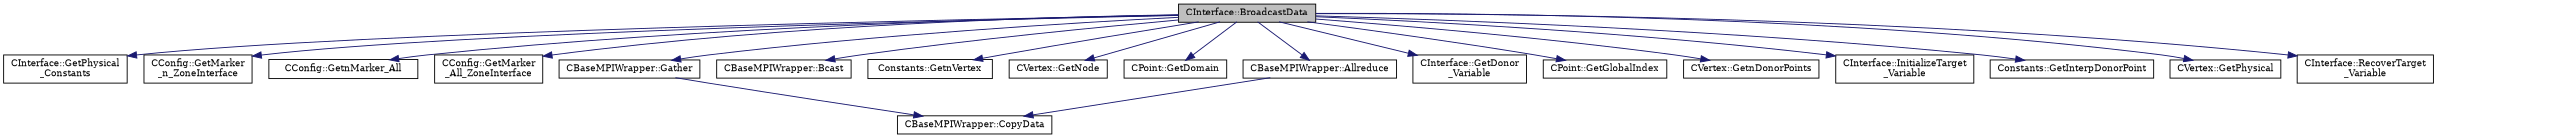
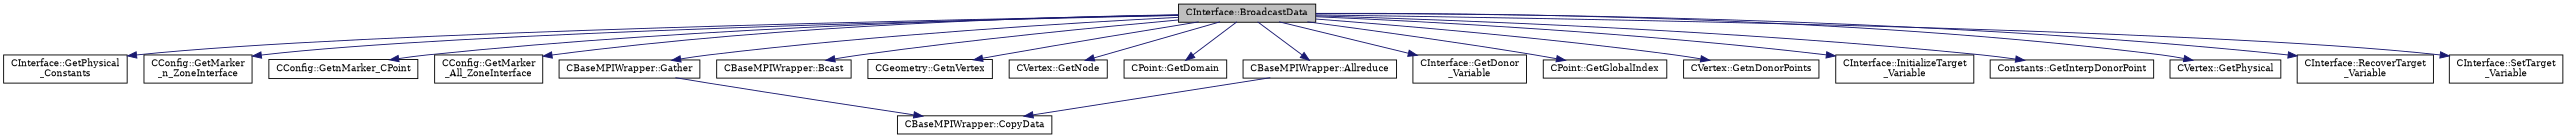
node "CConfig::GetnMarker_All": label "CConfig::GetnMarker_All" -> "CConfig::GetnMarker_CPoint"
node "Constants::GetnVertex": label "Constants::GetnVertex" -> "CGeometry::GetnVertex"
node "CInterface::SetTarget _Variable": added
